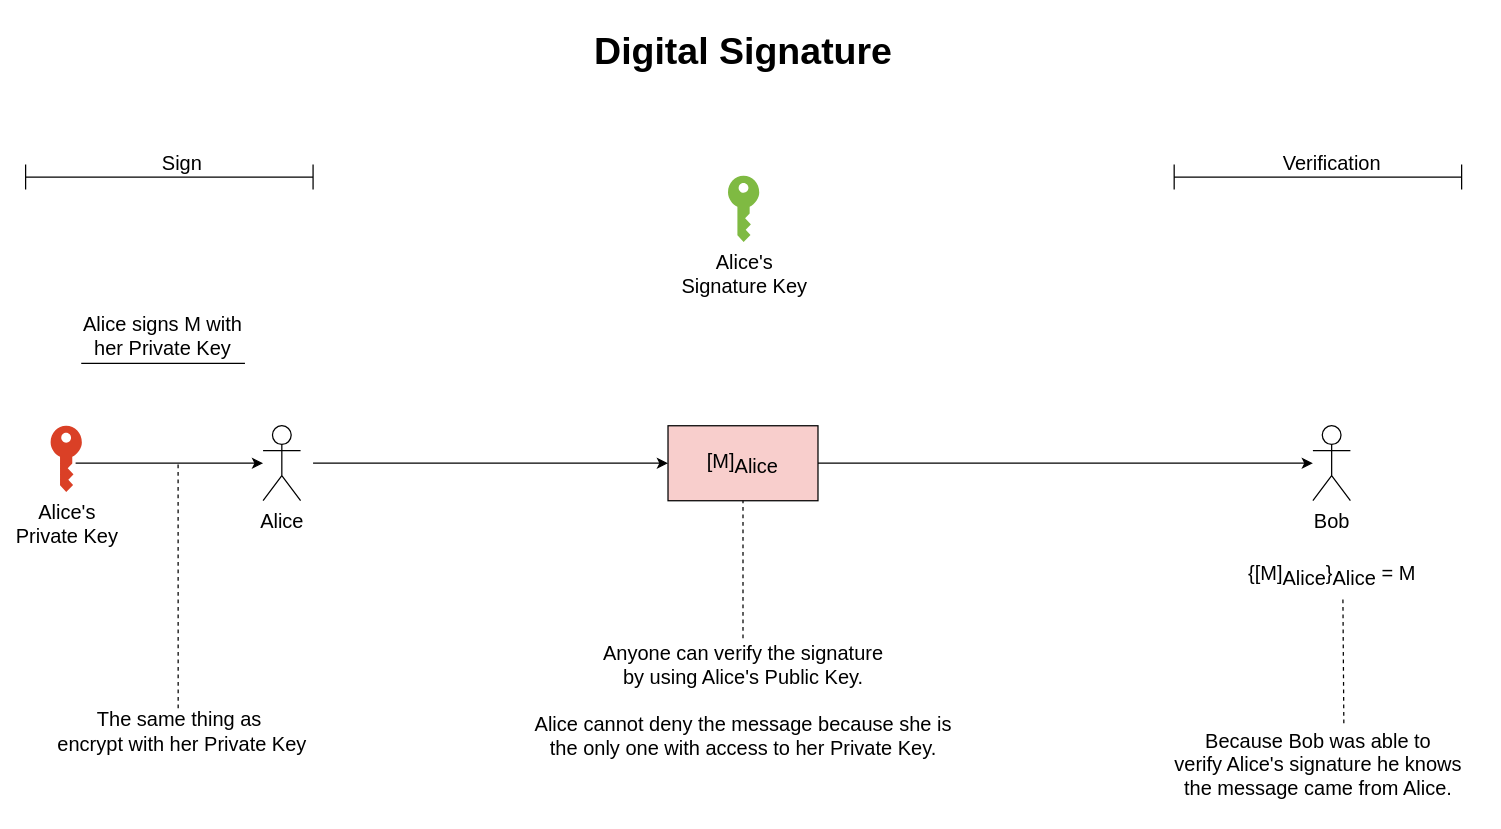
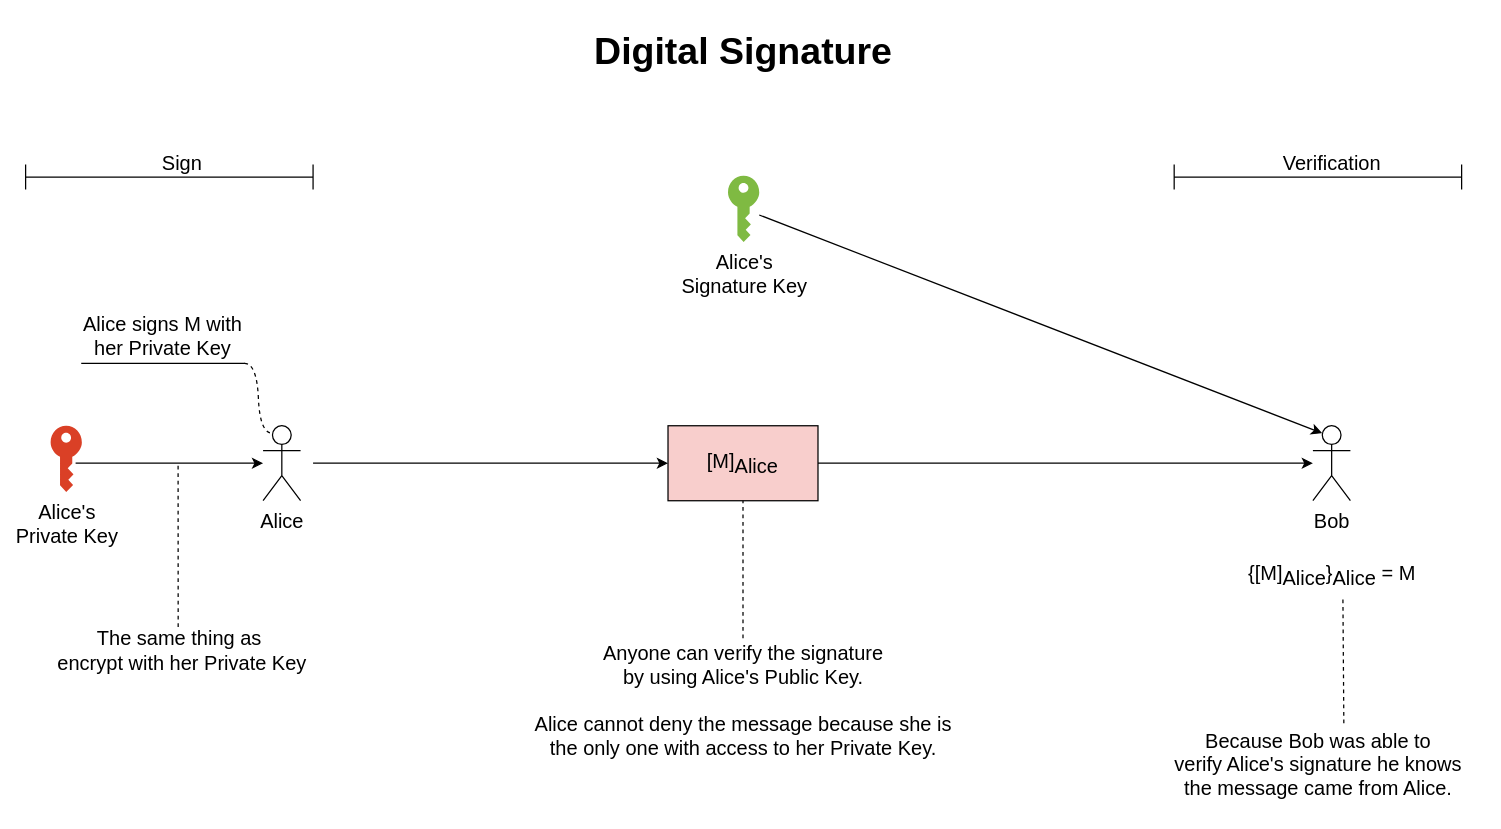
edge "Alice'sSignature Key" -> "Bob": added
edge "Alice signs M with her Private Key" -- "Alice": added
node "The same thing as encrypt with her Private Key": moved (182, 732) -> (182, 651)
